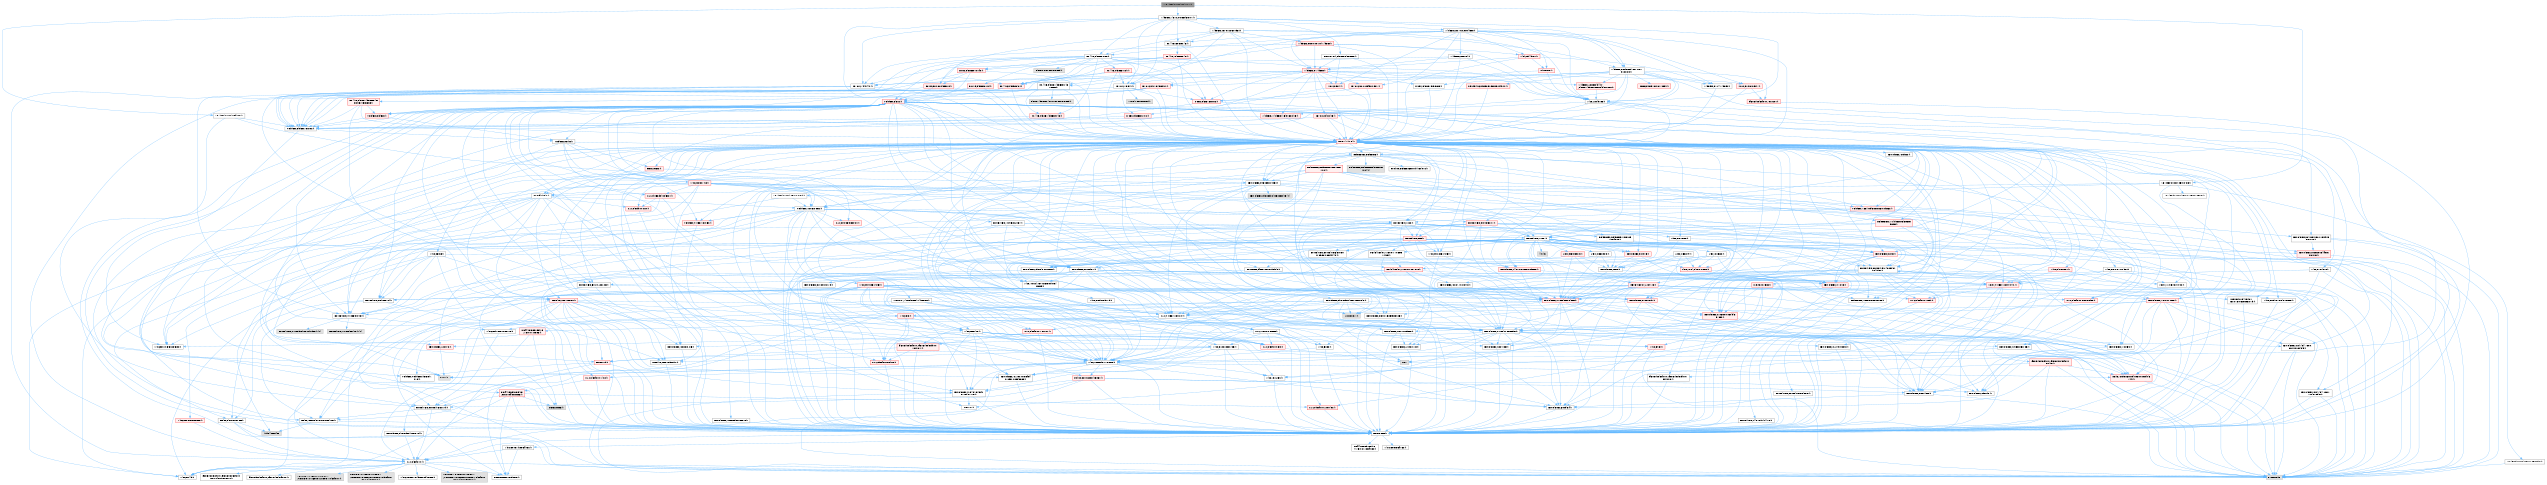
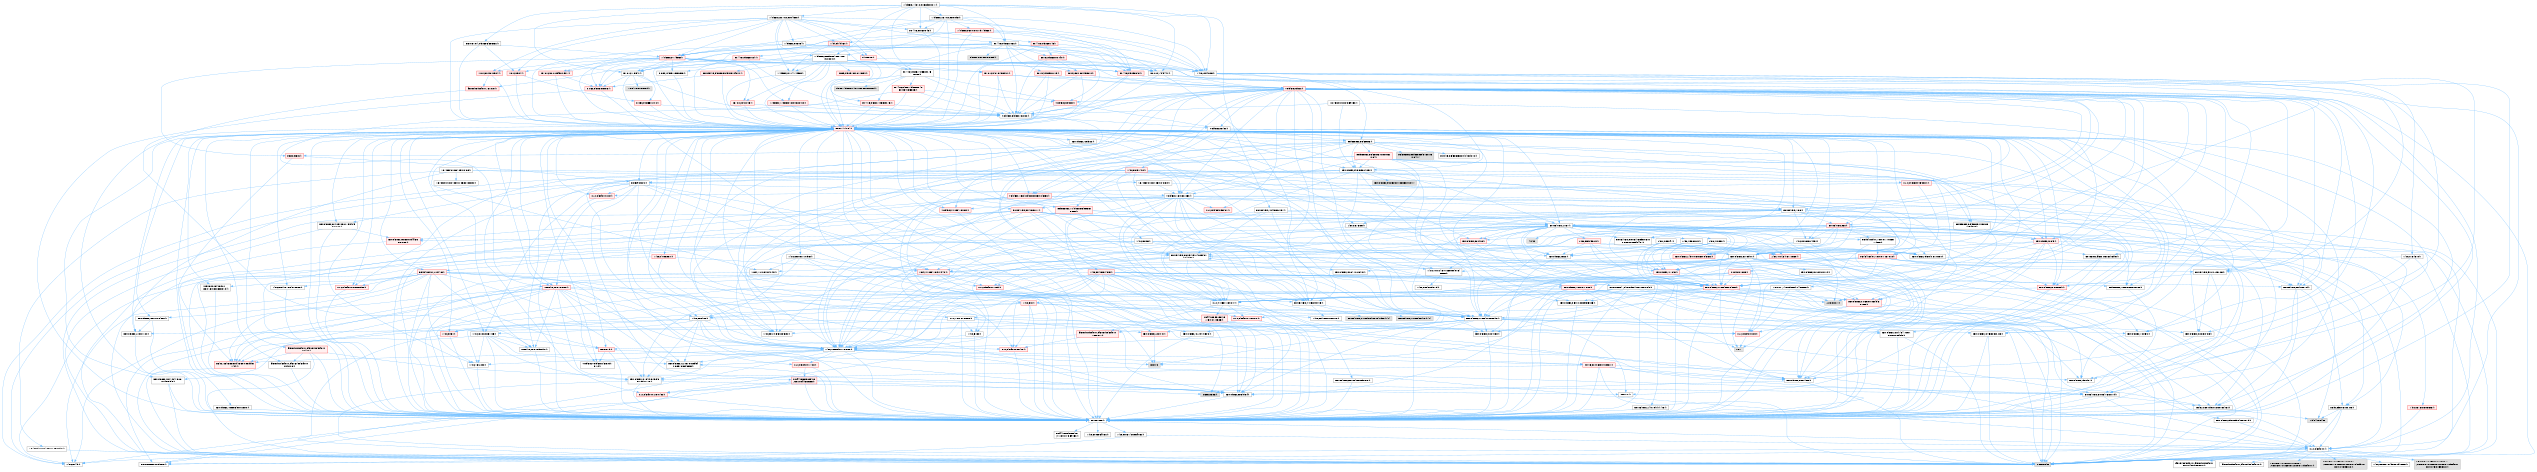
node "INavigationToolColumn.h": removed
node "Widgets/Accessibility /SlateWidgetAccessibleTypes.h": removed
edge "Layout/Clipping.h" -> "Containers/Set.h": now "CoreMinimal.h" -> "Containers/Set.h"
node "Templates/SharedPointerInternals.h": label "Templates/SharedPointerInternals.h" -> "CursorReply/SharedPointerInternals.h"
